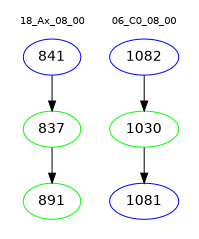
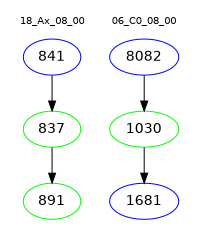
node "1082": label "1082" -> "8082"
node "1081": label "1081" -> "1681"
